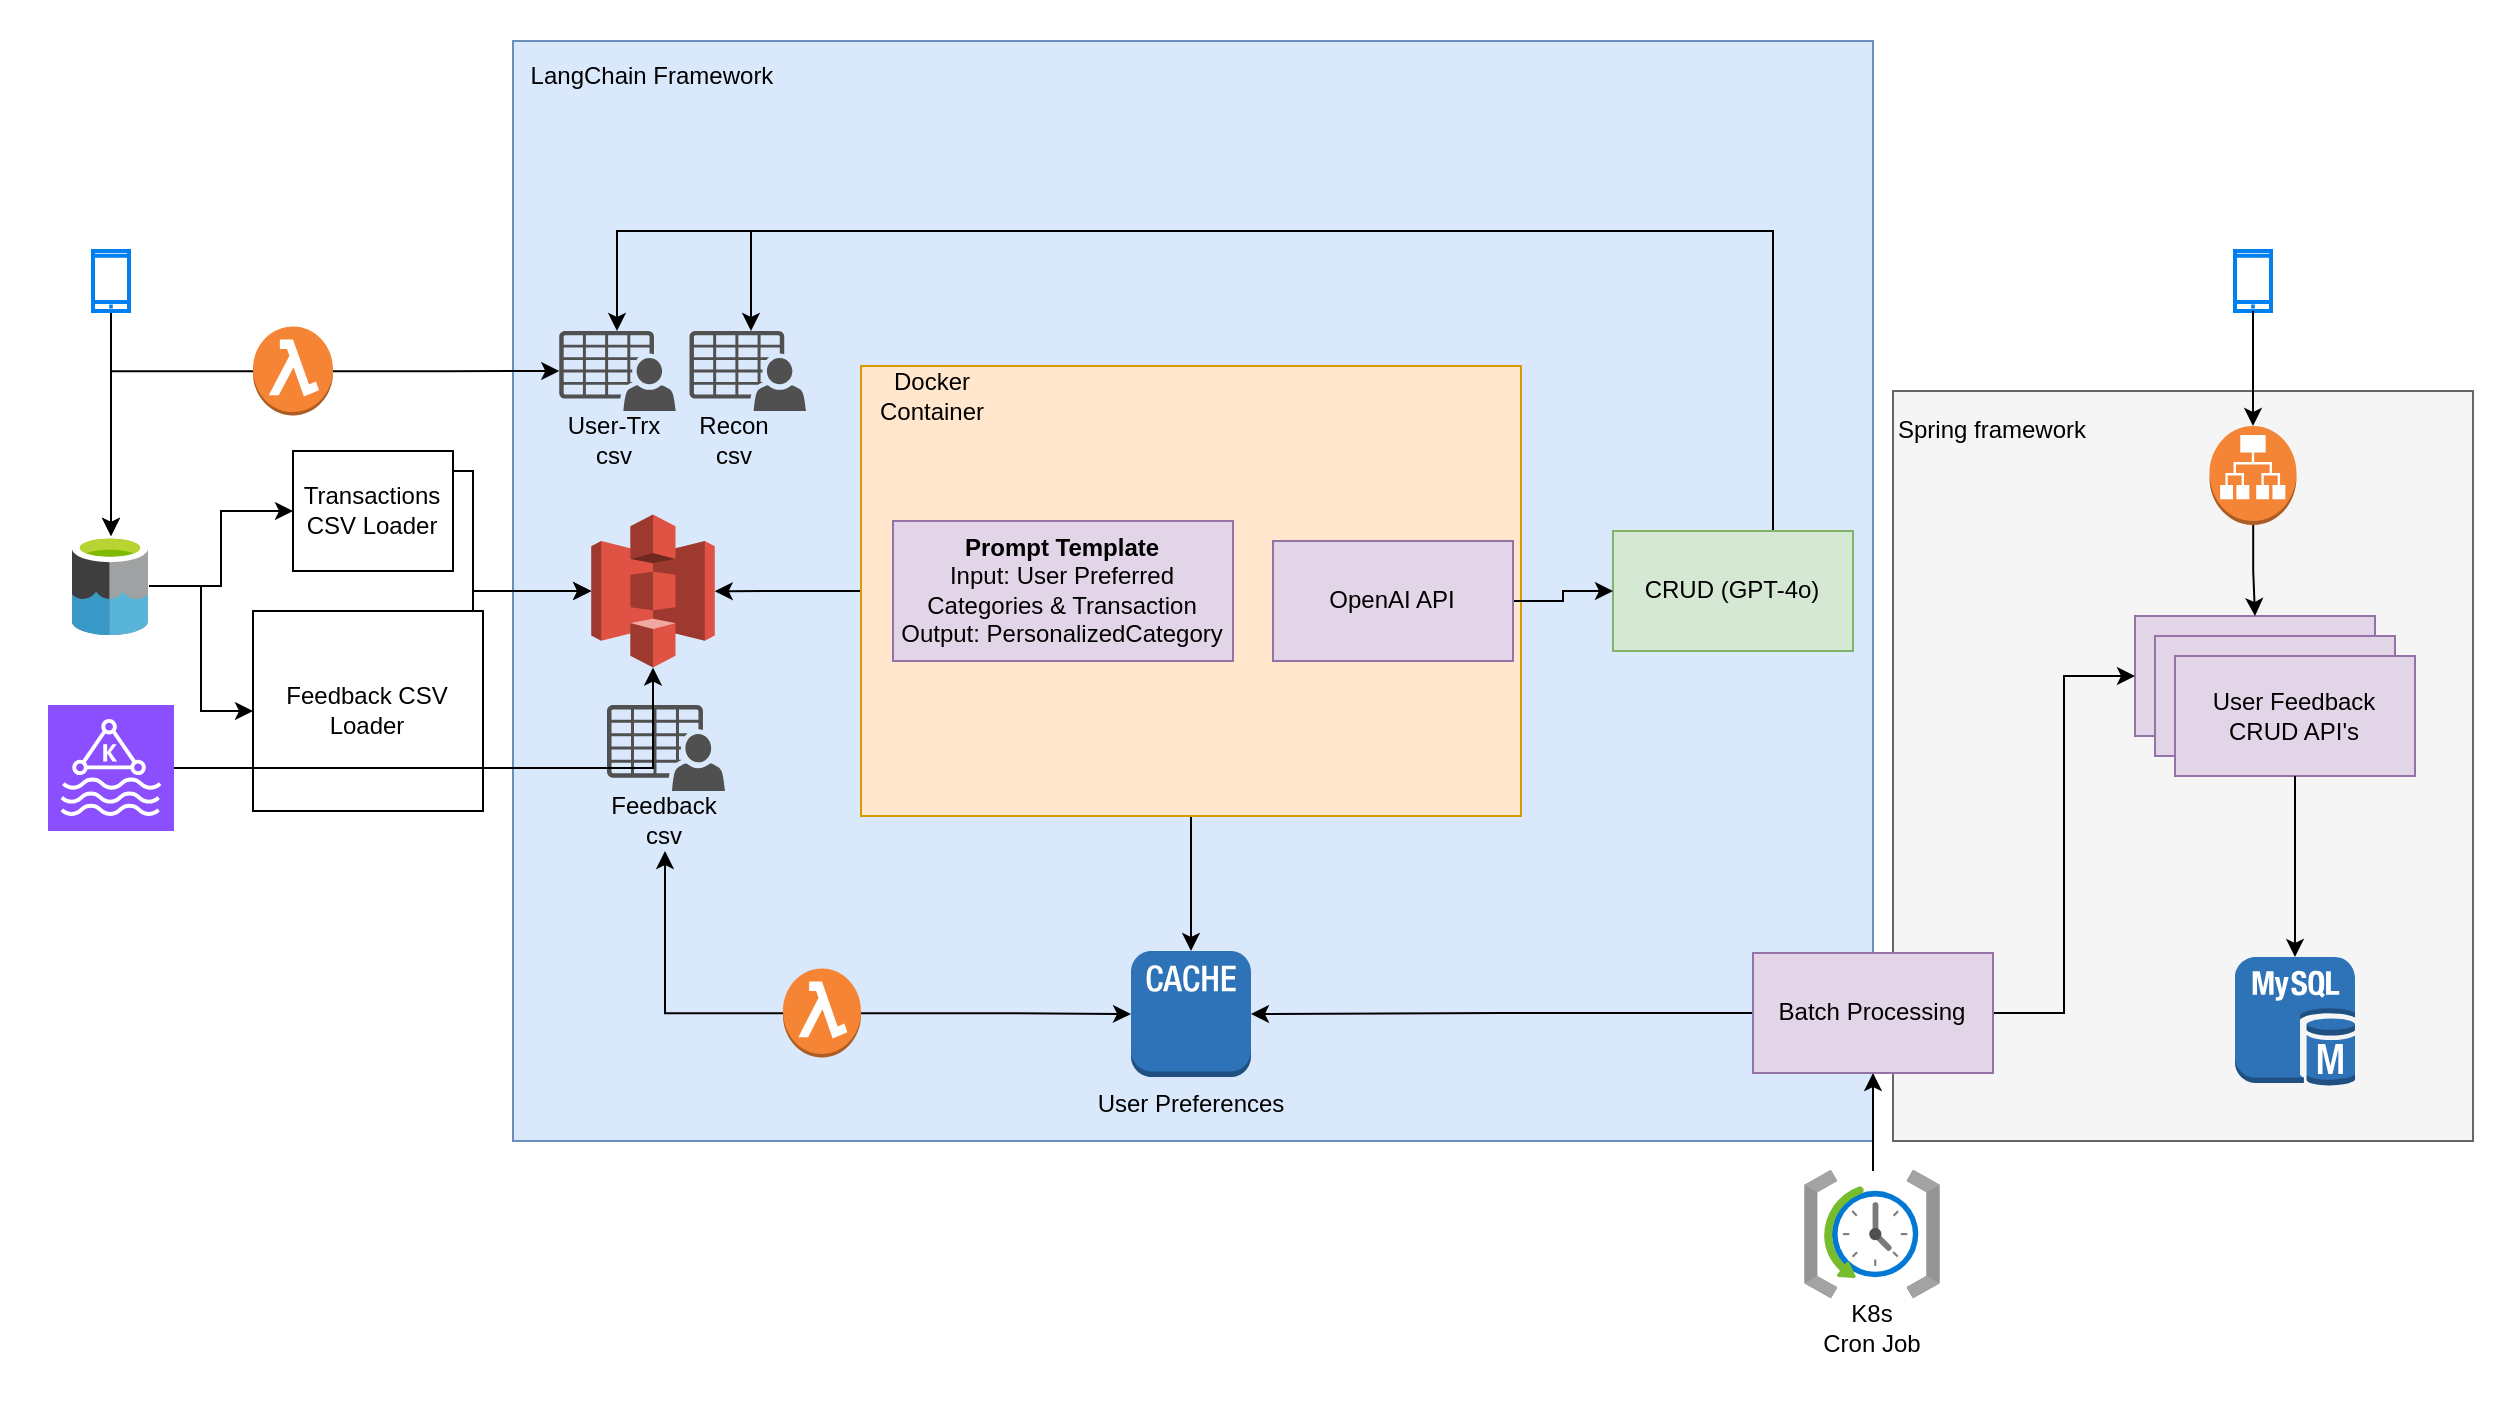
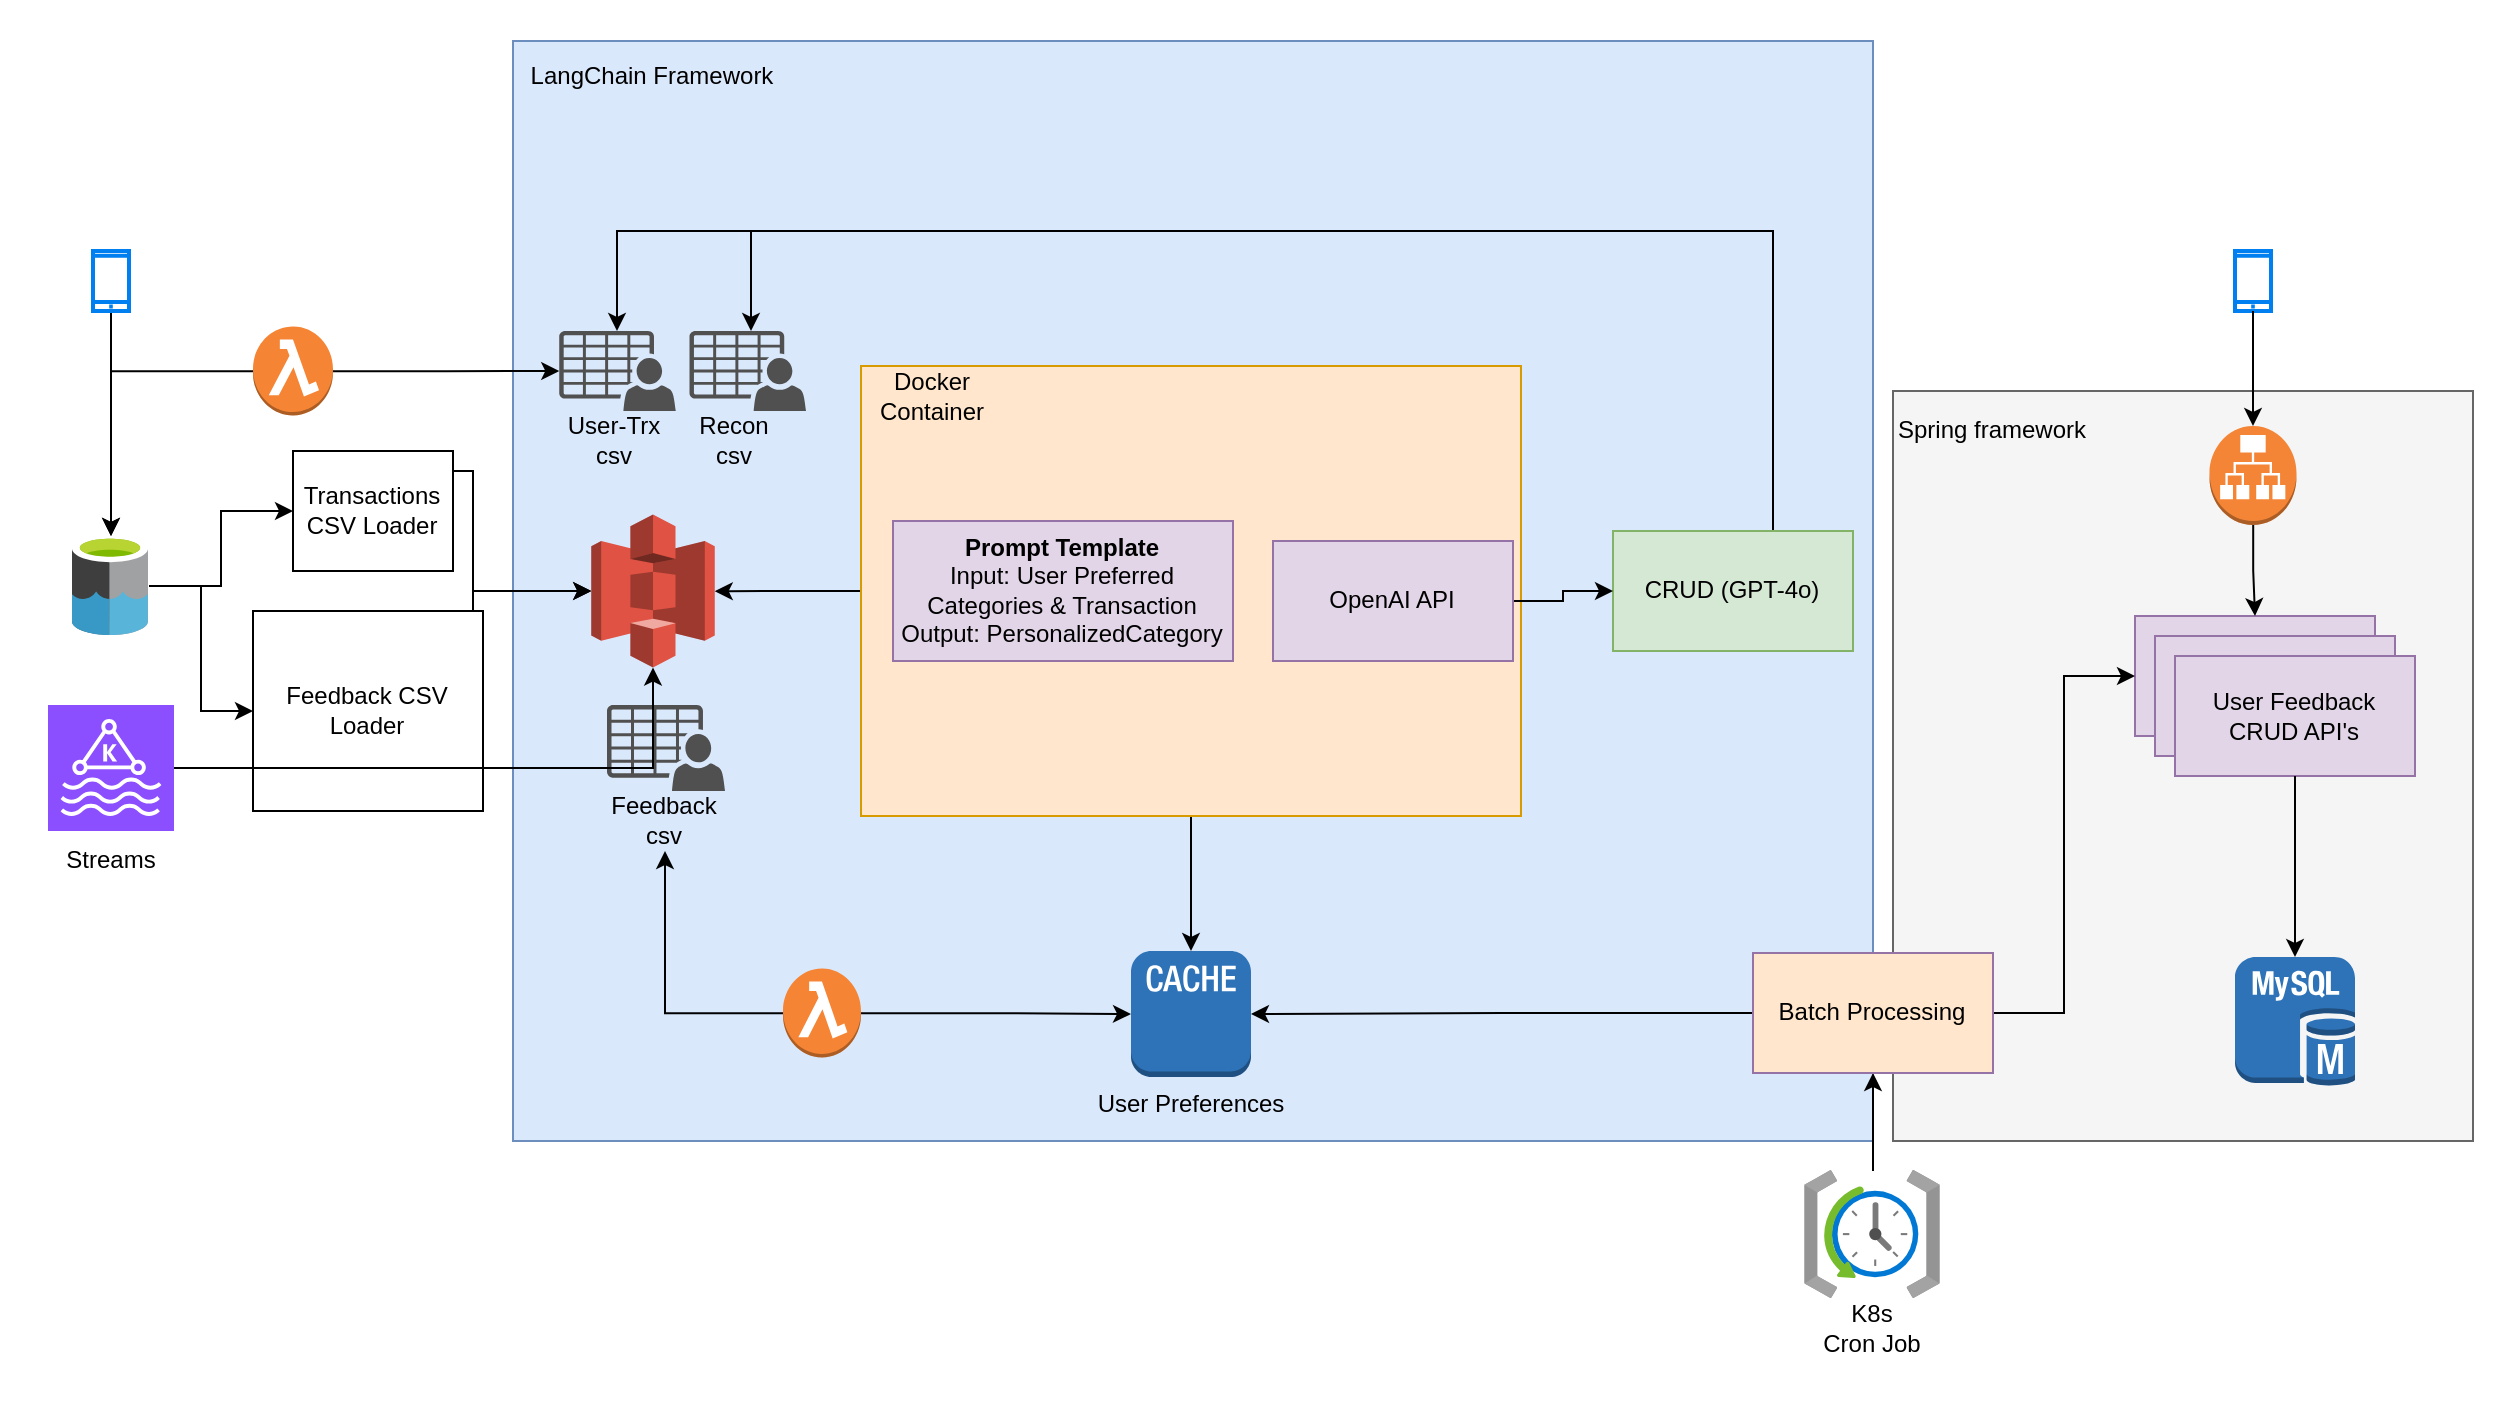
node "Streams": added
node "Batch Processing": fillcolor #e1d5e7 -> #ffe6cc
